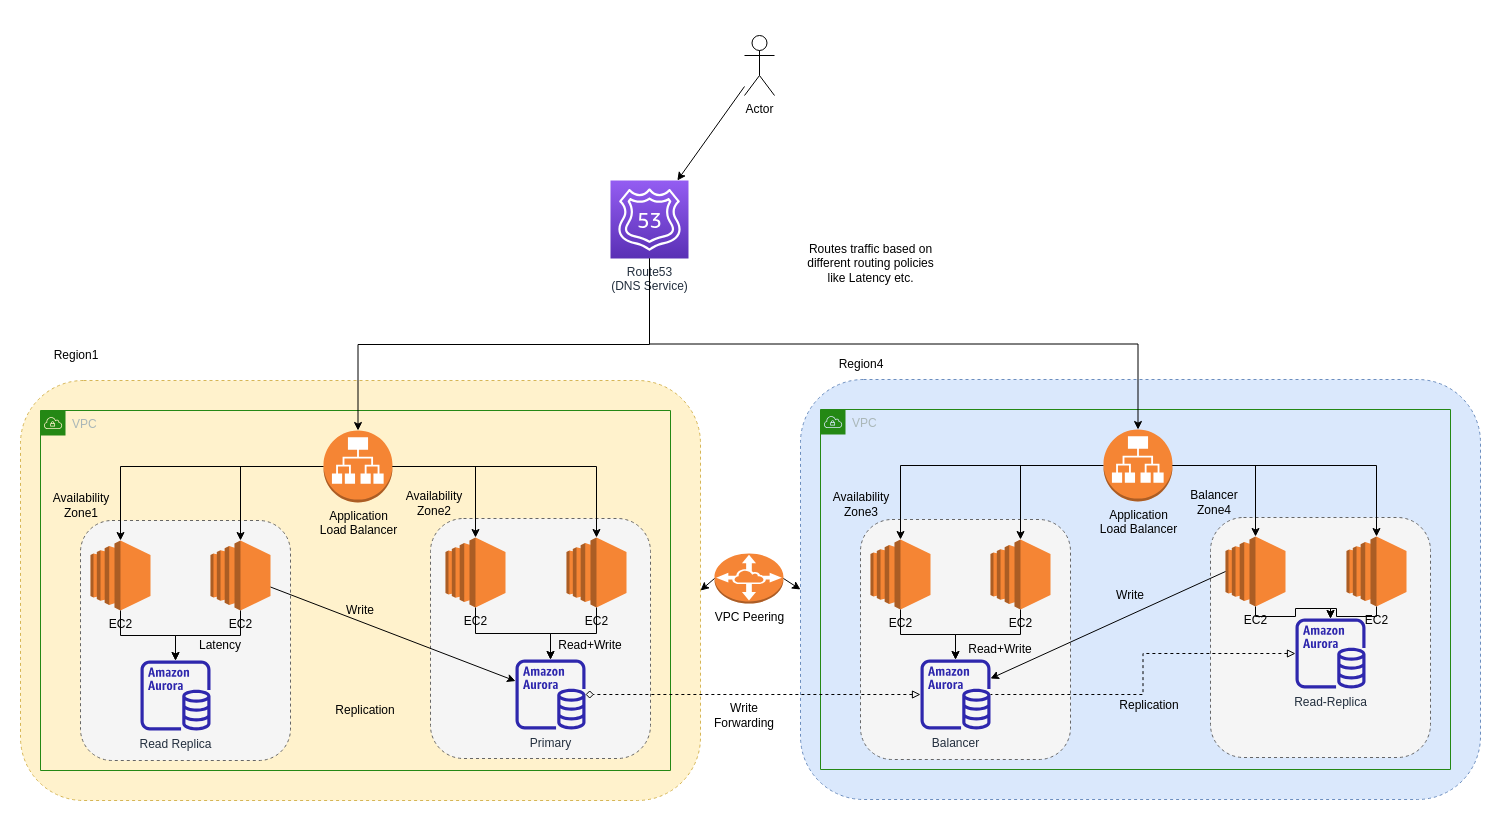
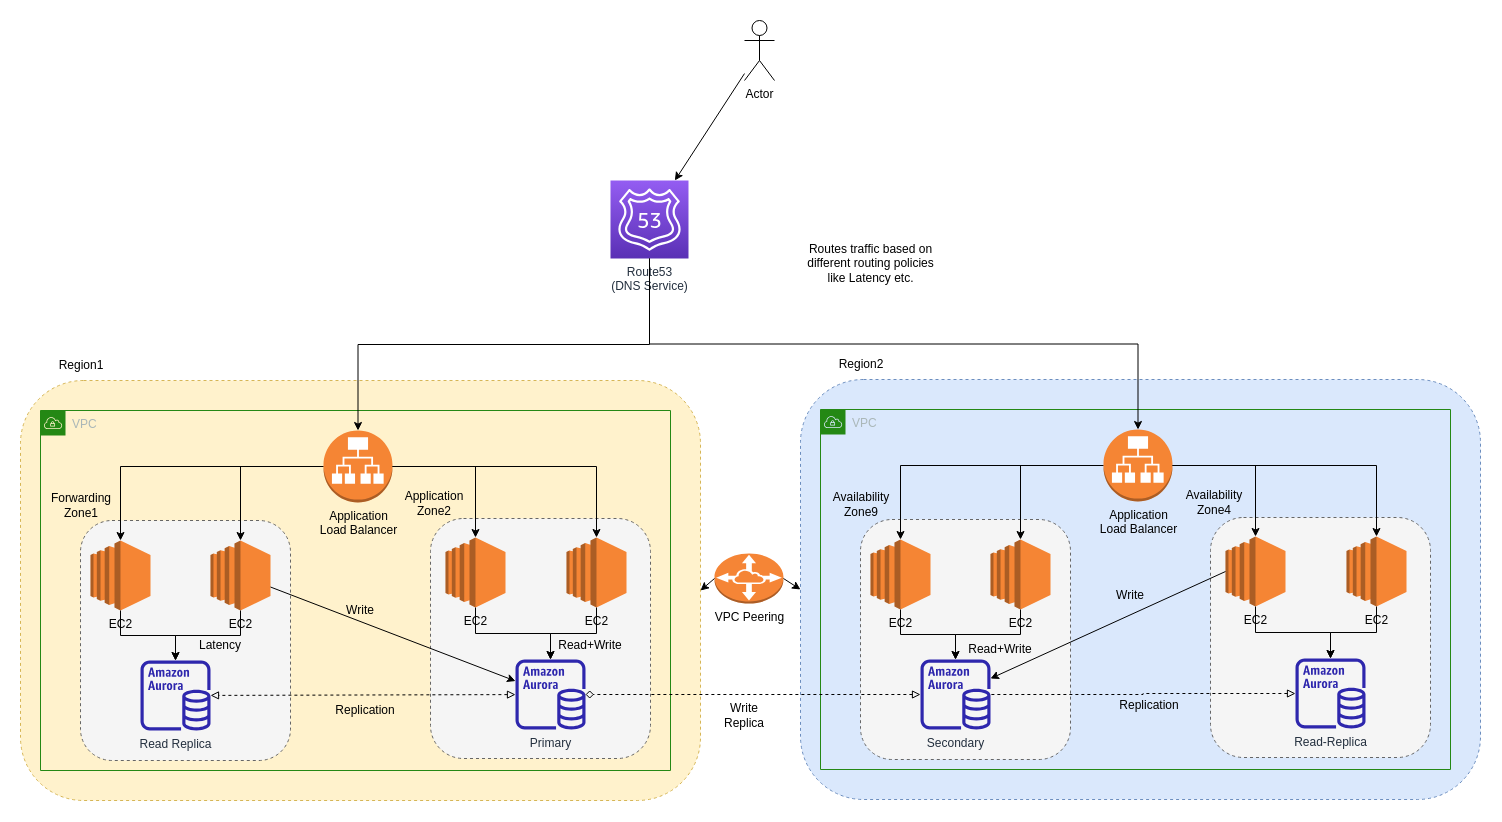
node "Actor": moved (760, 66) -> (760, 51)
node "Region1": moved (77, 356) -> (82, 366)
node "Region4": label "Region4" -> "Region2"
node "Balancer Zone4": label "Balancer Zone4" -> "Availability Zone4"
node "Availability Zone2": label "Availability Zone2" -> "Application Zone2"
node "Availability Zone3": label "Availability Zone3" -> "Availability Zone9"
node "Availability Zone1": label "Availability Zone1" -> "Forwarding Zone1"
node "Read-Replica": moved (1331, 654) -> (1331, 694)
edge "Primary" -- "Read Replica": added
node "Write Forwarding": label "Write Forwarding" -> "Write Replica"
node "Balancer": label "Balancer" -> "Secondary"
